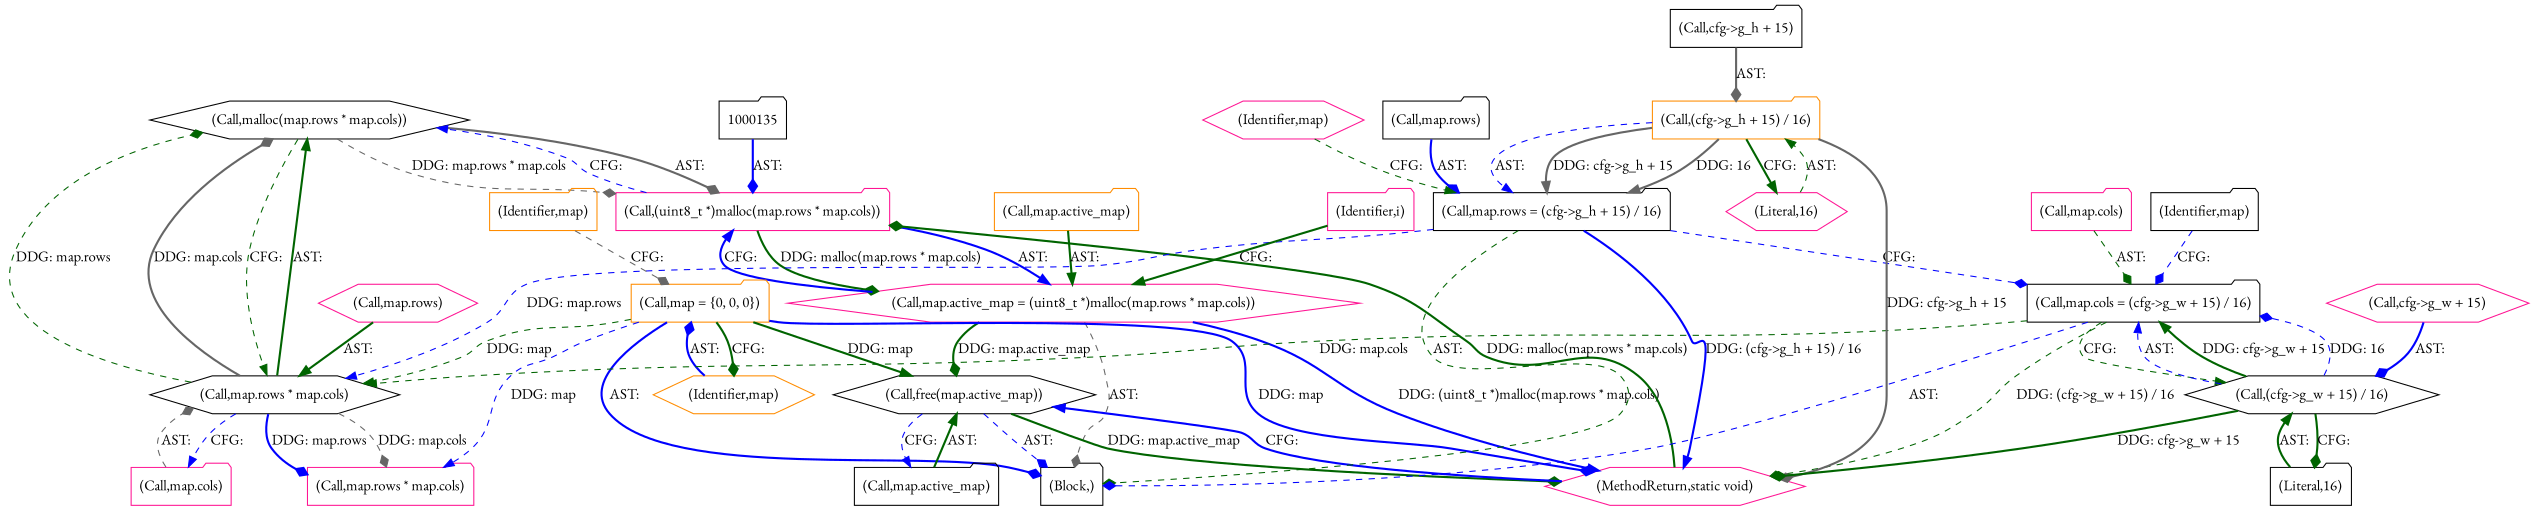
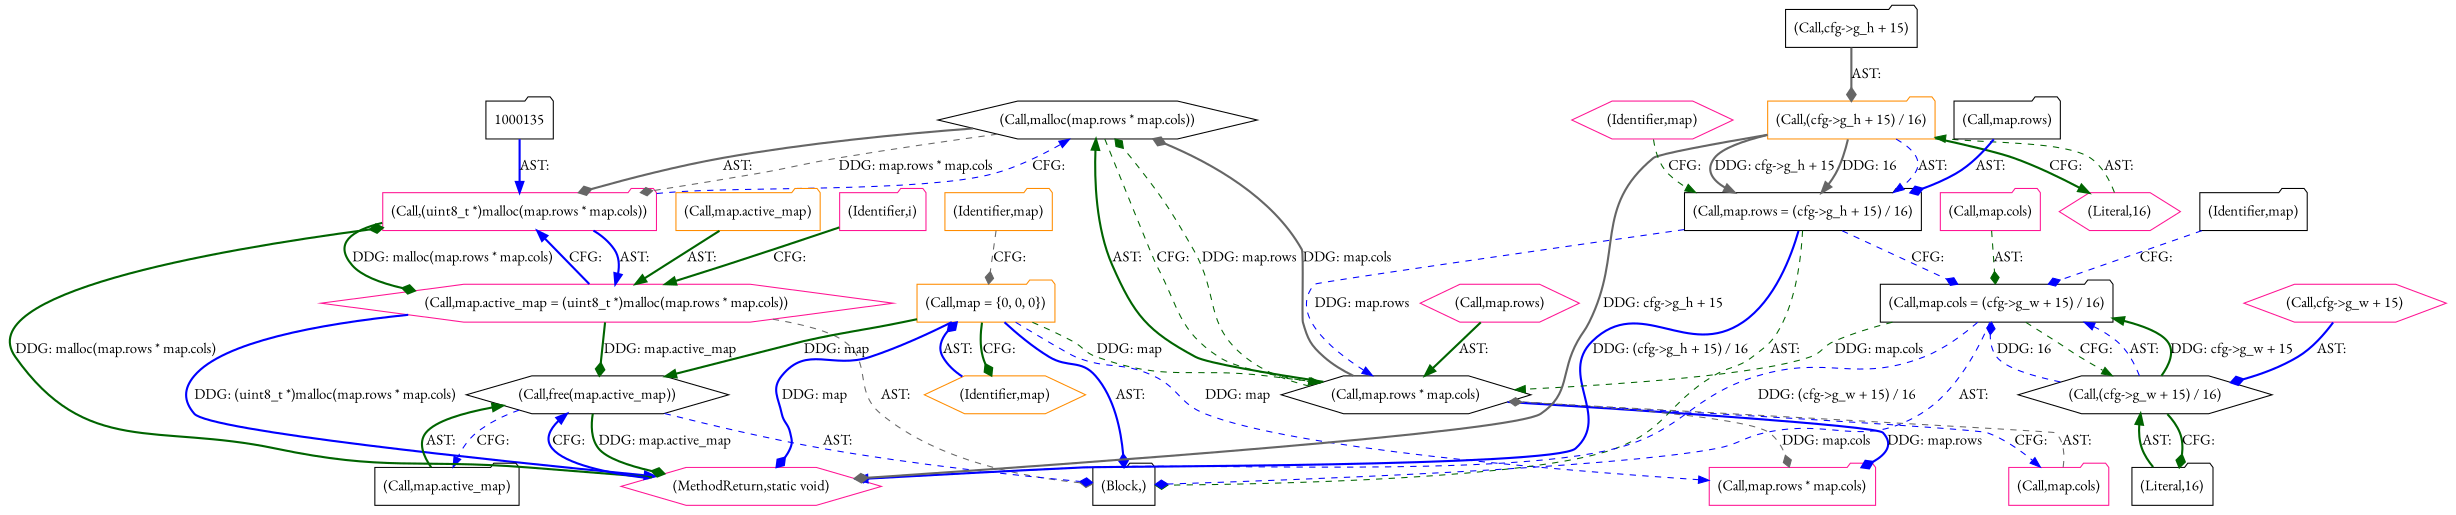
edge "1000135" -> "(Call,(uint8_t *)malloc(map.rows * map.cols))": arrowhead diamond -> normal
edge "(Call,map.cols = (cfg->g_w + 15) / 16)" -> "(MethodReturn,static void)": color darkgreen -> blue
edge "(Call,(cfg->g_w + 15) / 16)" -> "(MethodReturn,static void)": removed, label "DDG: cfg->g_w + 15"
